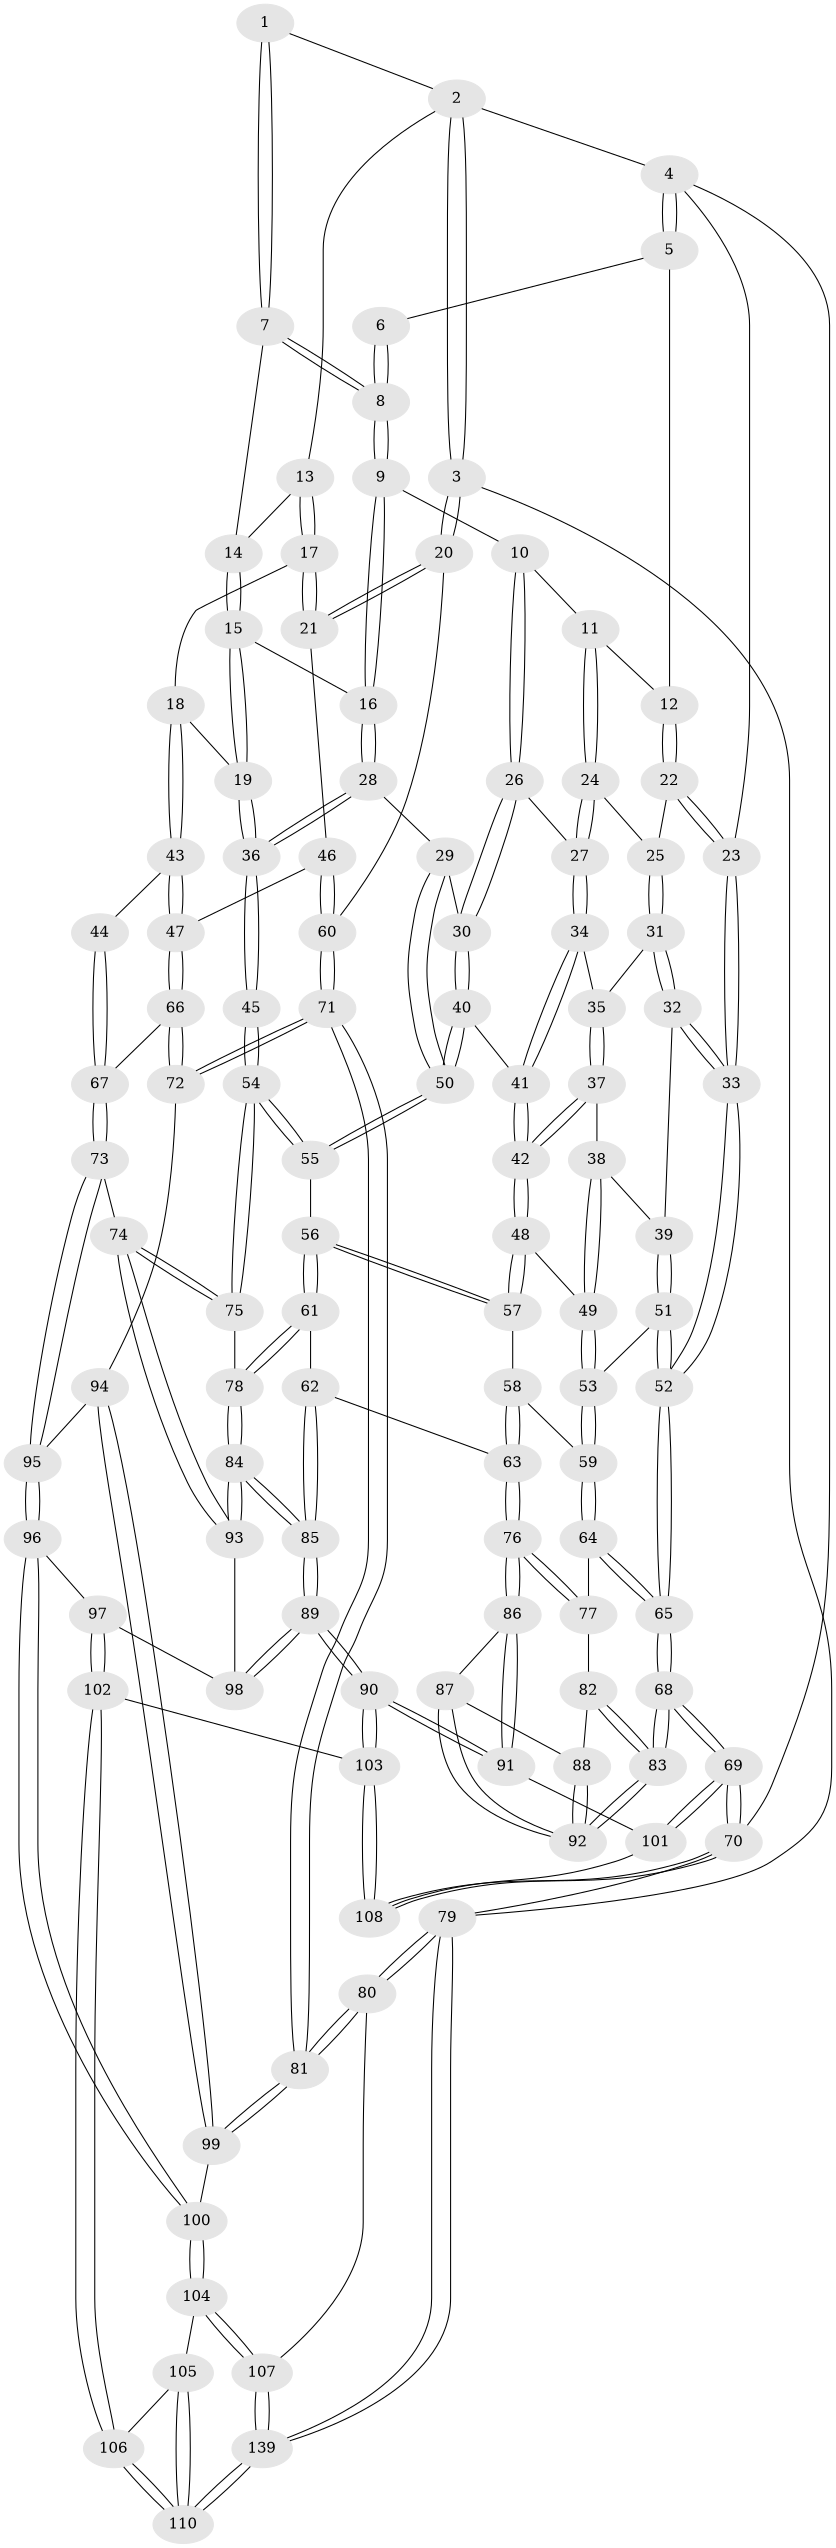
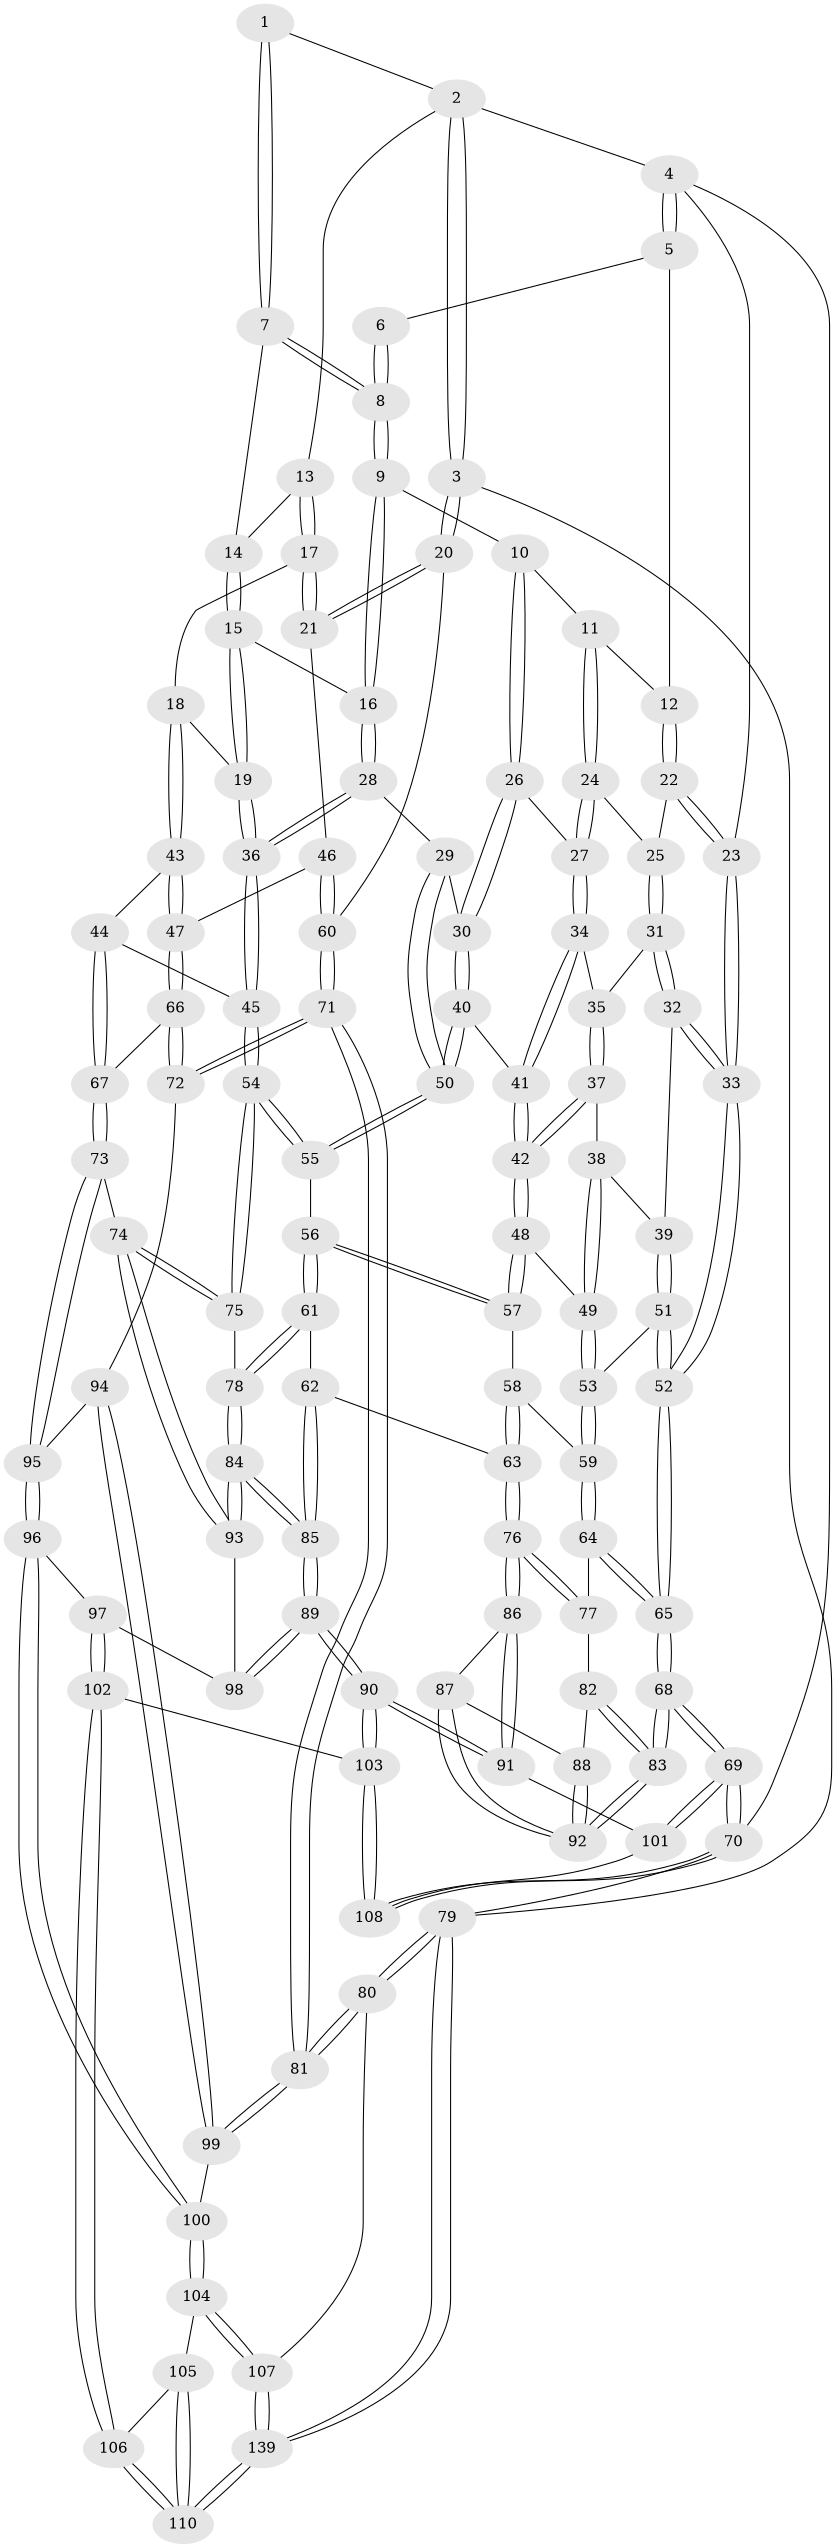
edge "44" -- "45": added
